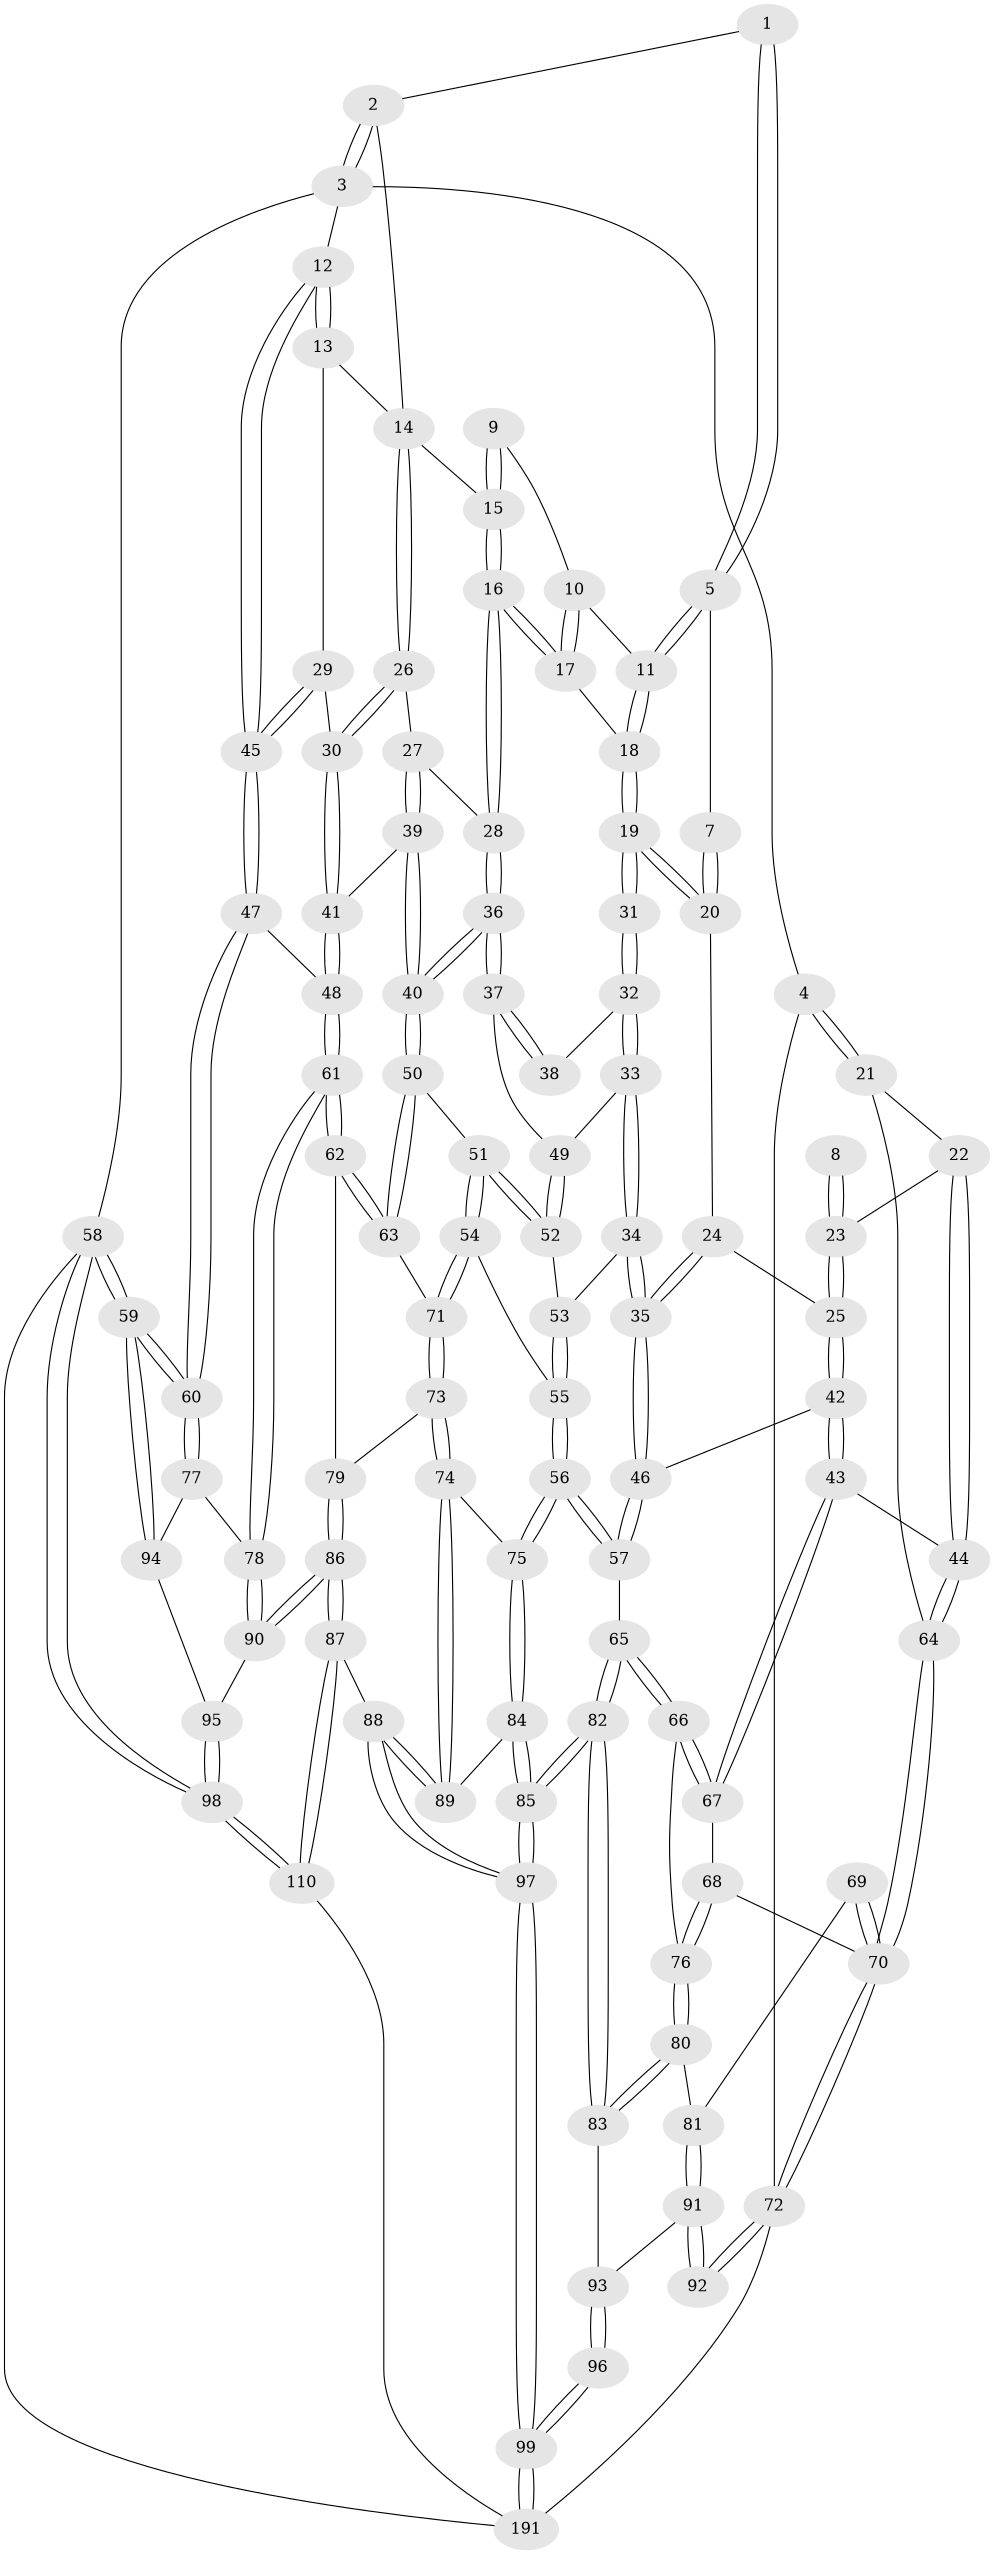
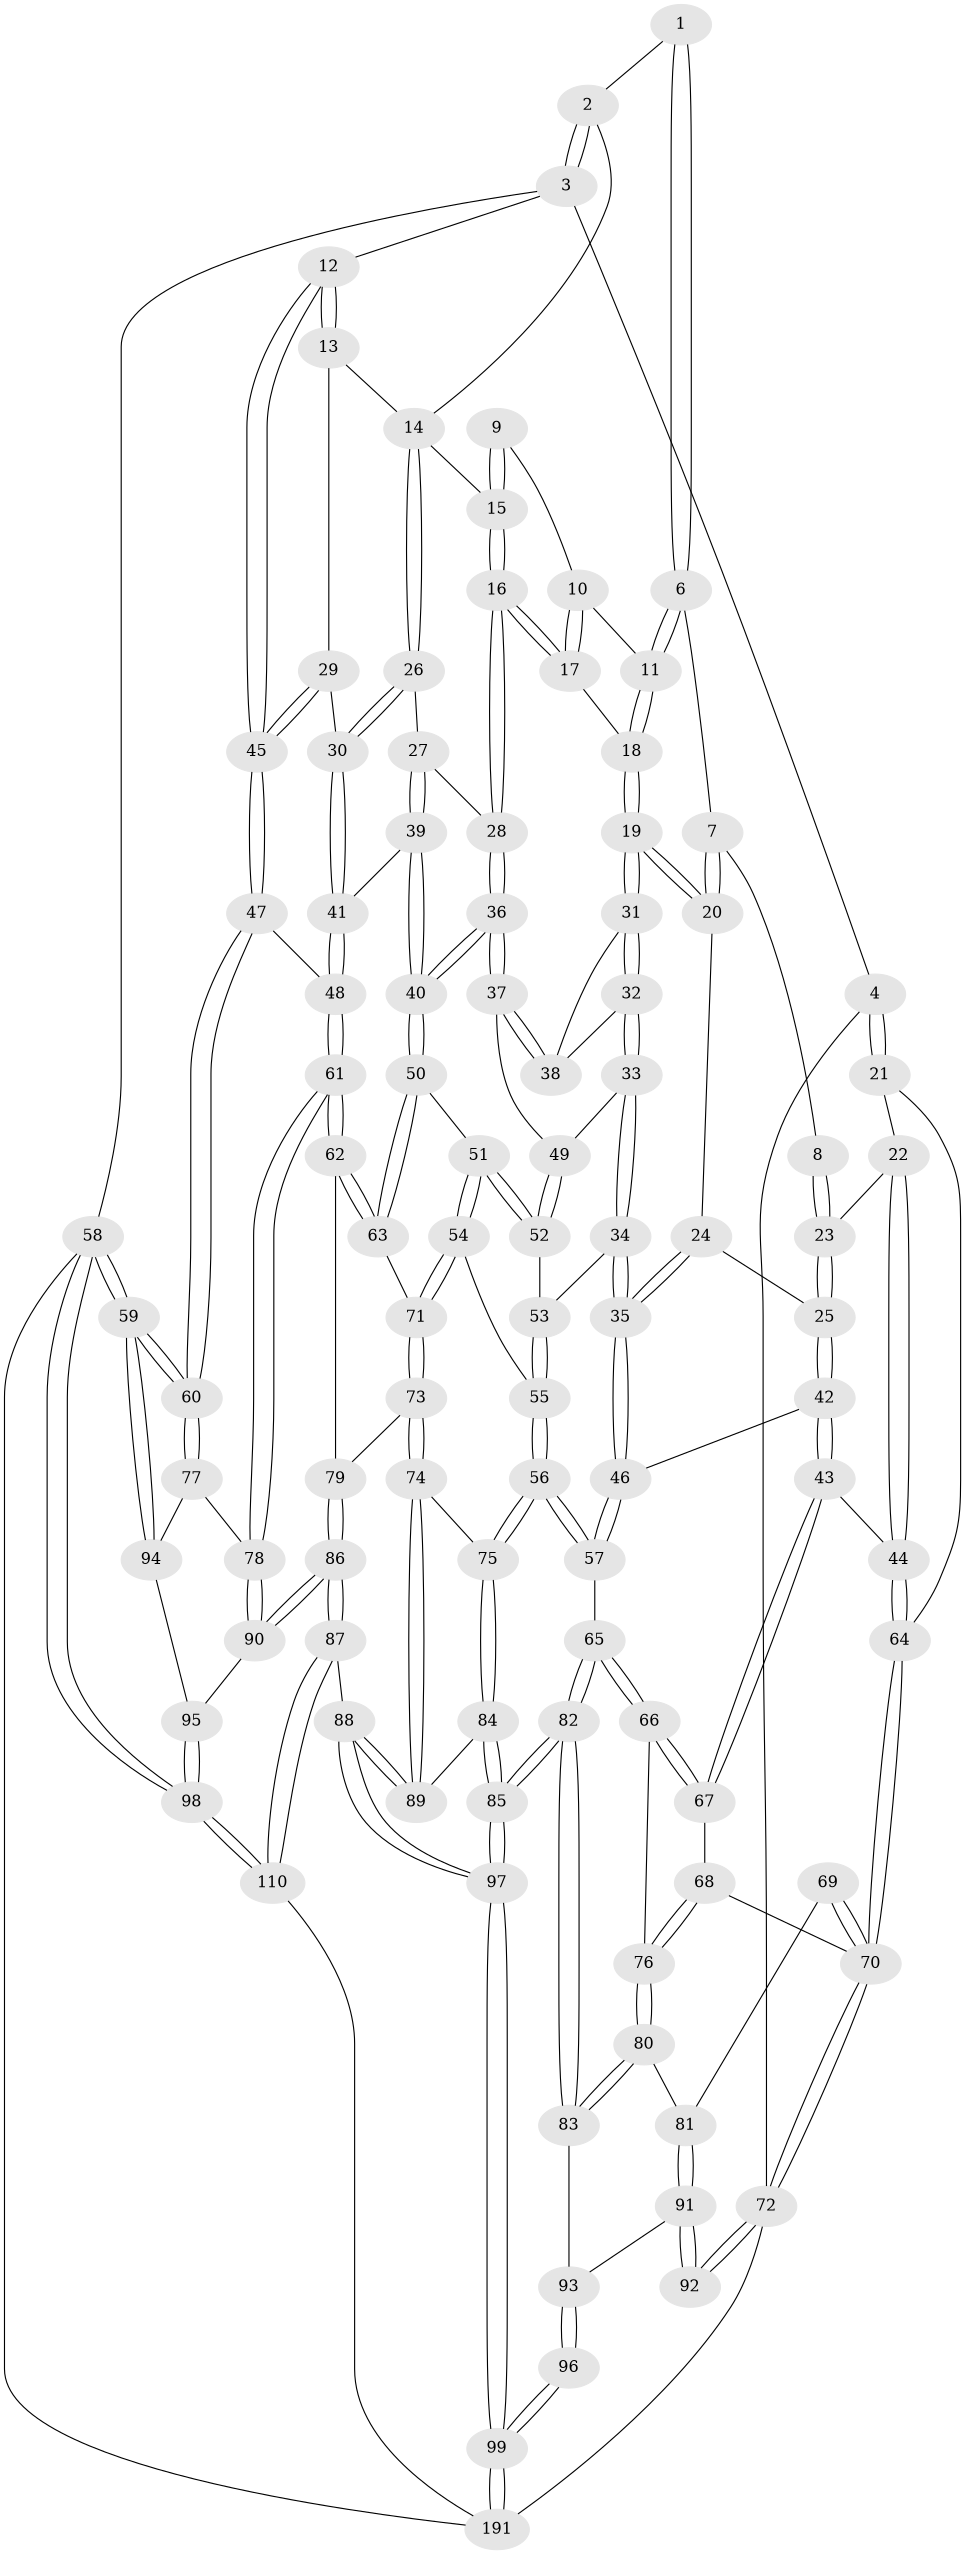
node "5": label "5" -> "6"
edge "7" -- "8": added
edge "31" -- "38": added
